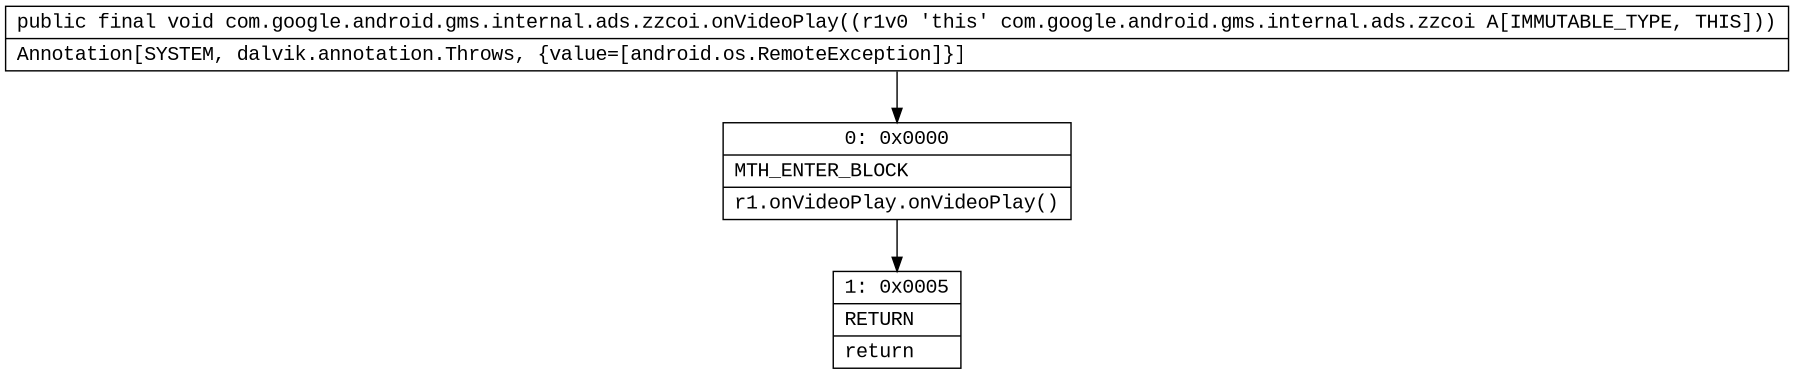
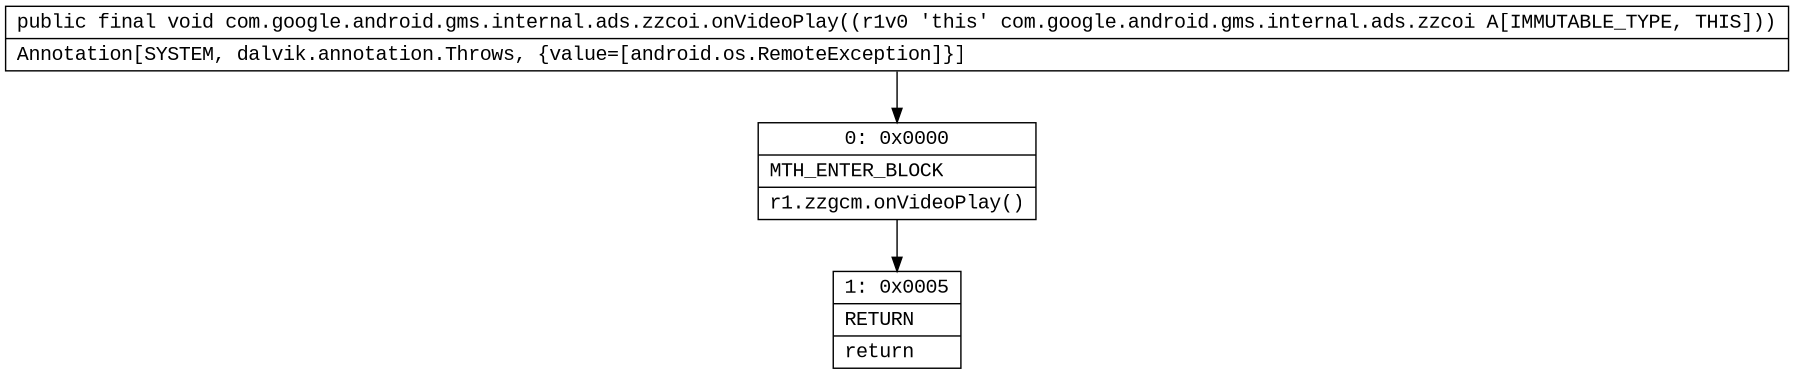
node "0: 0x0000": text "r1.onVideoPlay.onVideoPlay()" -> "r1.zzgcm.onVideoPlay()"
